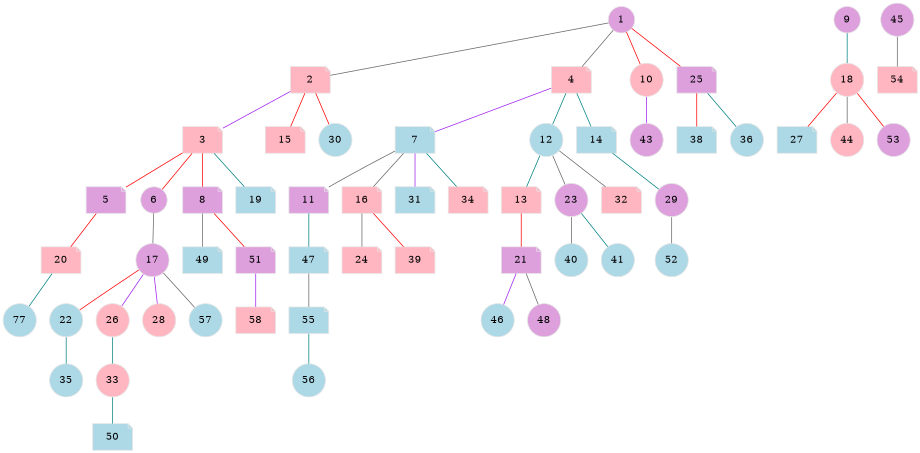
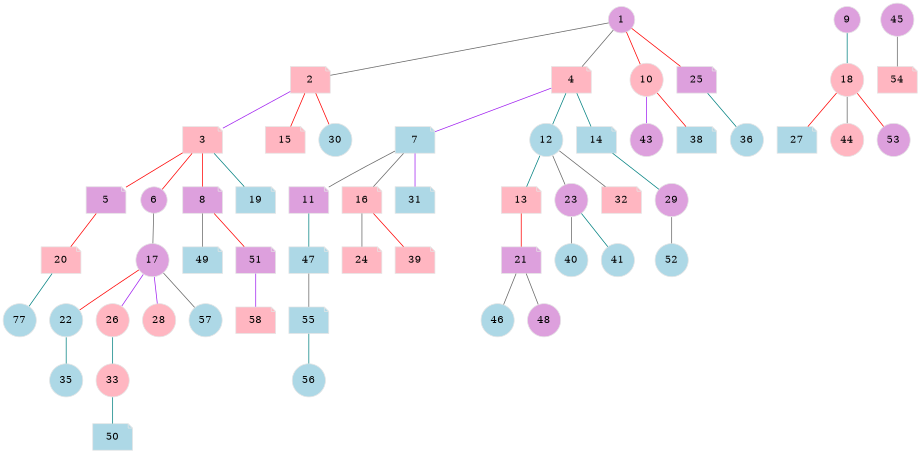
edge "25" -- "38": now "10" -- "38"
node "34": removed
edge "21" -- "46": color purple -> gray40
